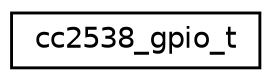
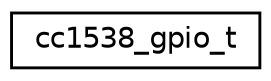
node "cc2538_gpio_t": label "cc2538_gpio_t" -> "cc1538_gpio_t"
